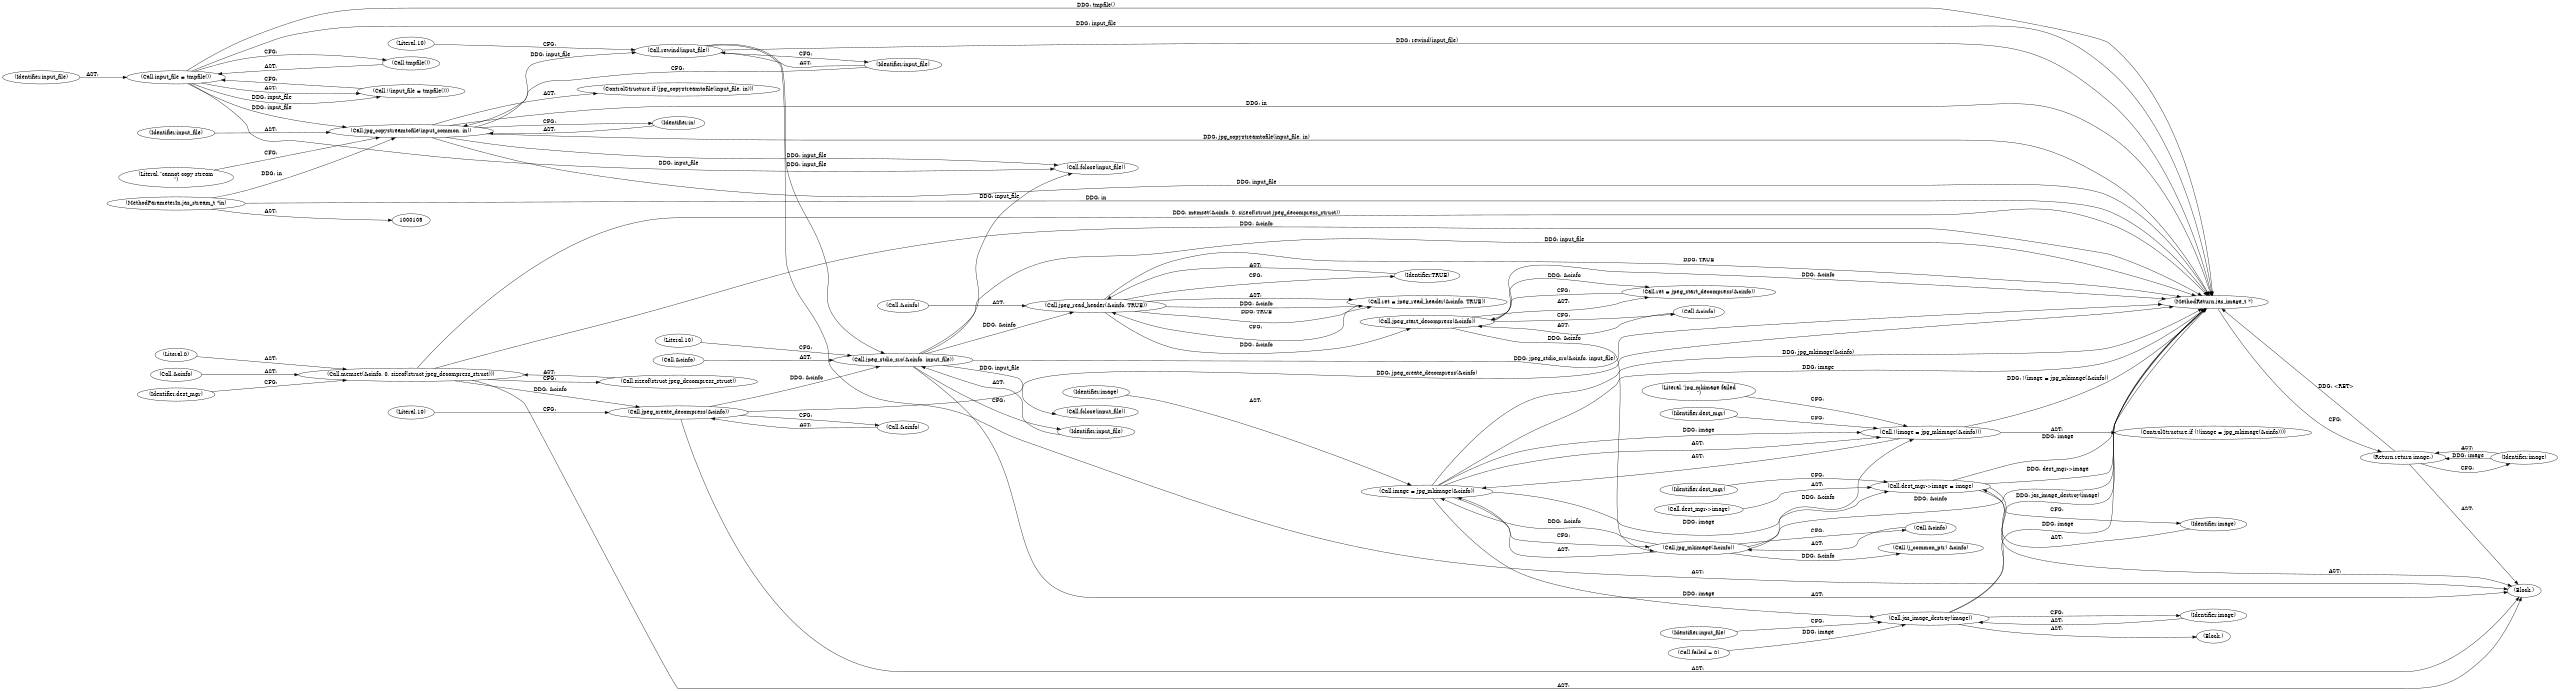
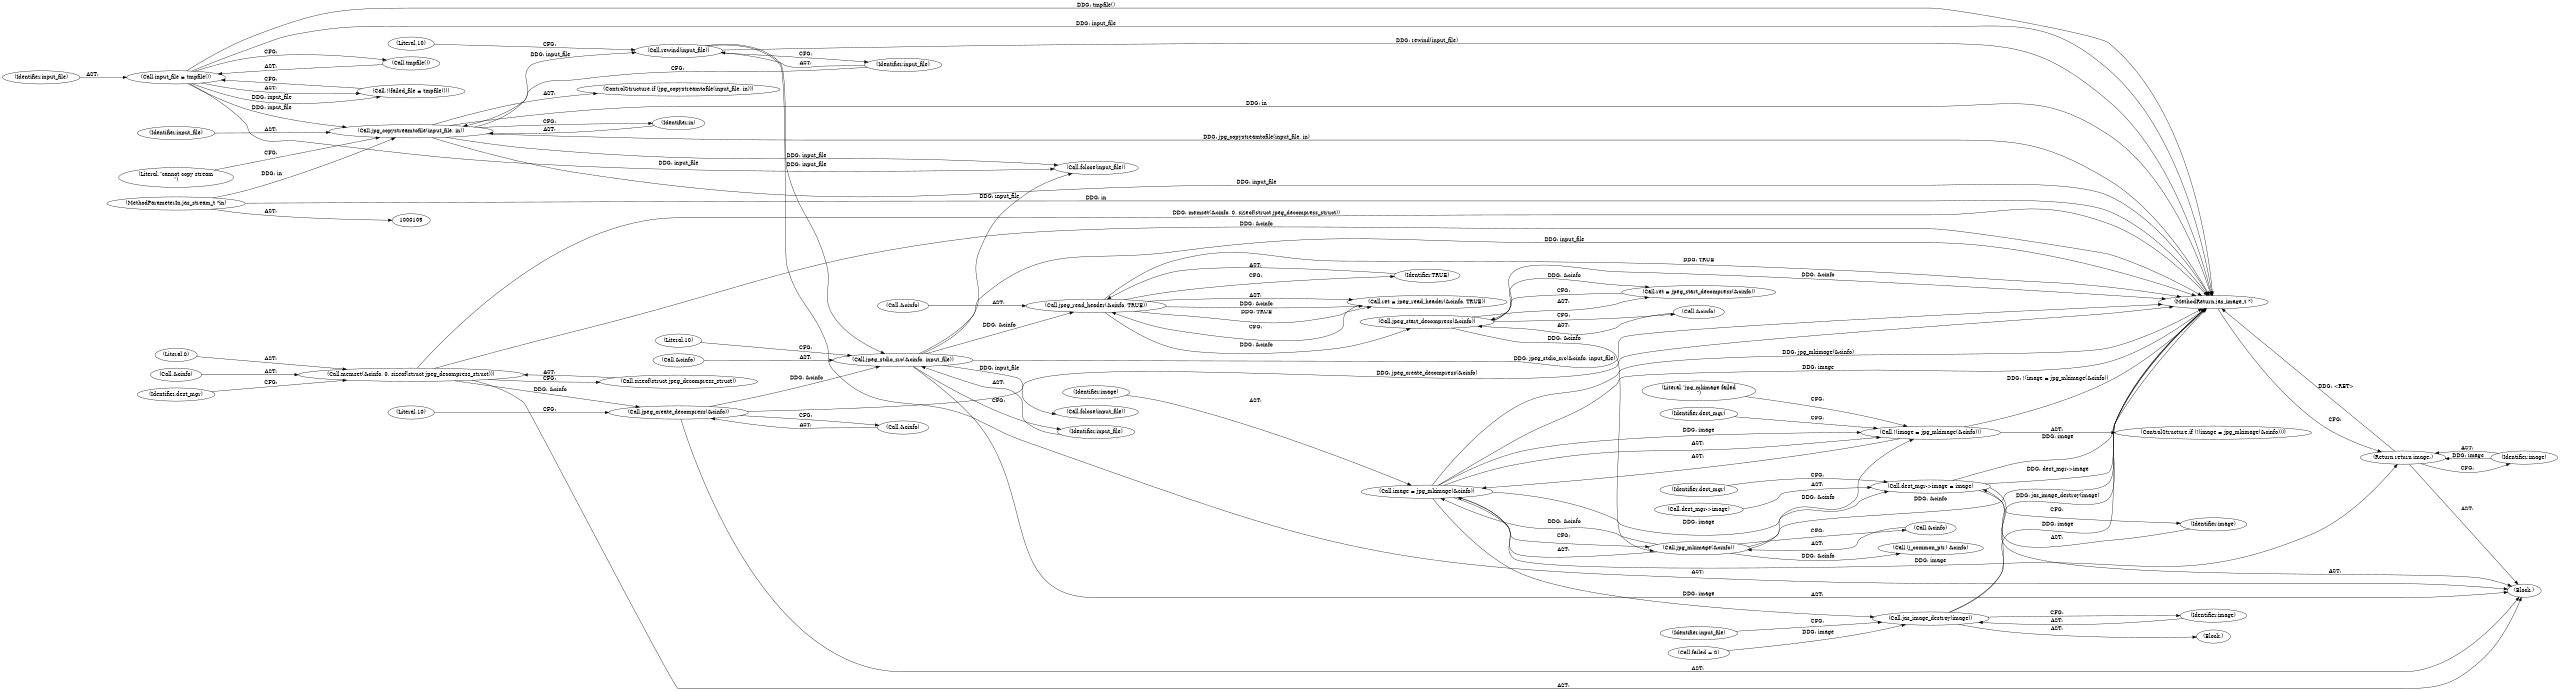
node "(Call,!(input_file = tmpfile()))": label "(Call,!(input_file = tmpfile()))" -> "(Call,!(failed_file = tmpfile()))"
node "(Call,jpg_copystreamtofile(input_common, in))": label "(Call,jpg_copystreamtofile(input_common, in))" -> "(Call,jpg_copystreamtofile(input_file, in))"
edge "(Call,image = jpg_mkimage(&cinfo))" -> "(Return,return image;)": added, label "DDG: image"
